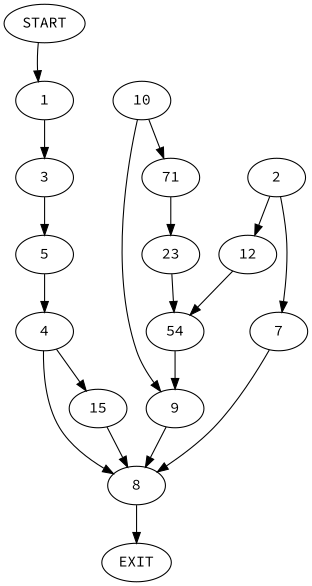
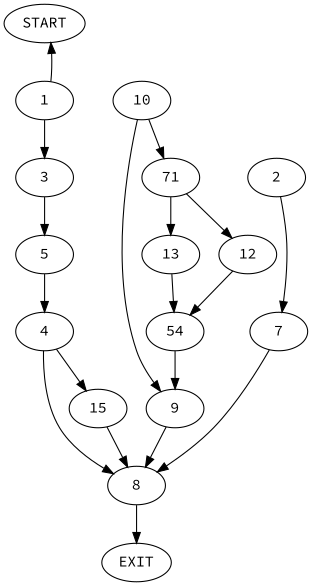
edge "START" -> "1": reversed
edge "2" -> "12": now "71" -> "12"
node "23": label "23" -> "13"
